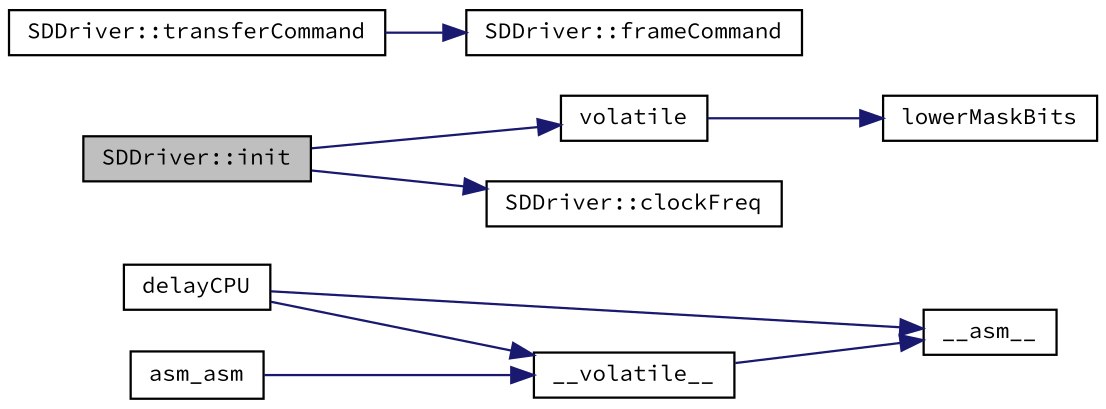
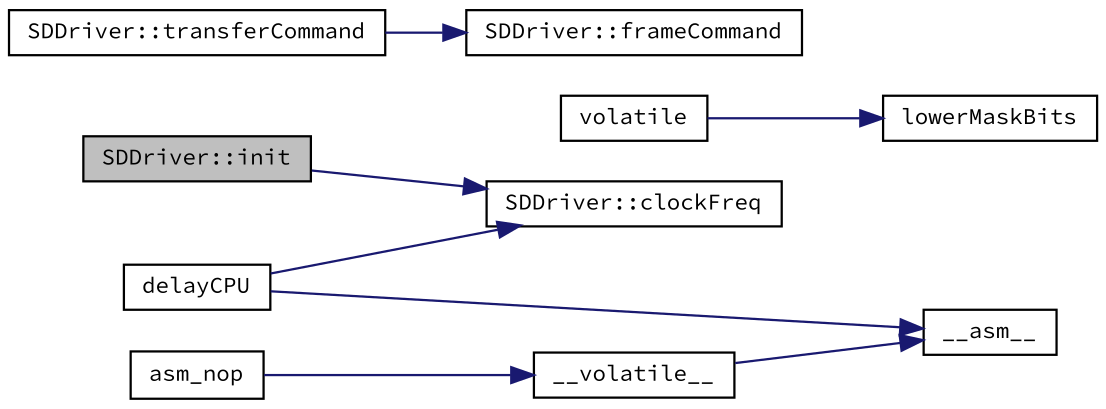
edge "SDDriver::init" -> "volatile": removed
edge "delayCPU" -> "__volatile__": now "delayCPU" -> "SDDriver::clockFreq"
node "asm_asm": label "asm_asm" -> "asm_nop"
